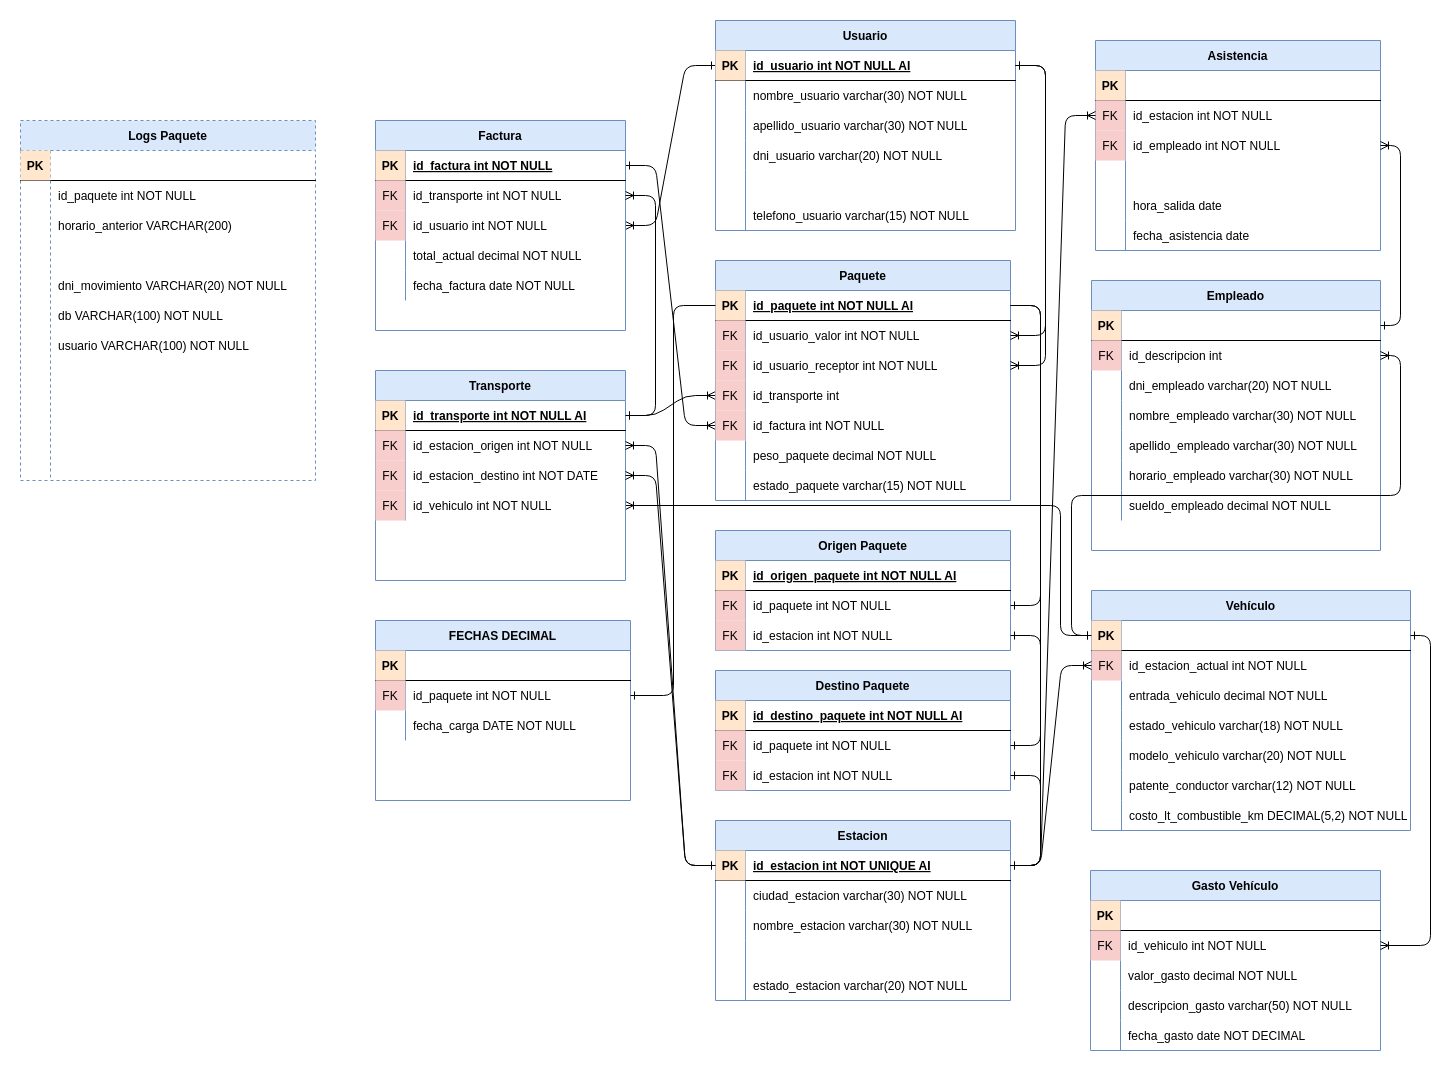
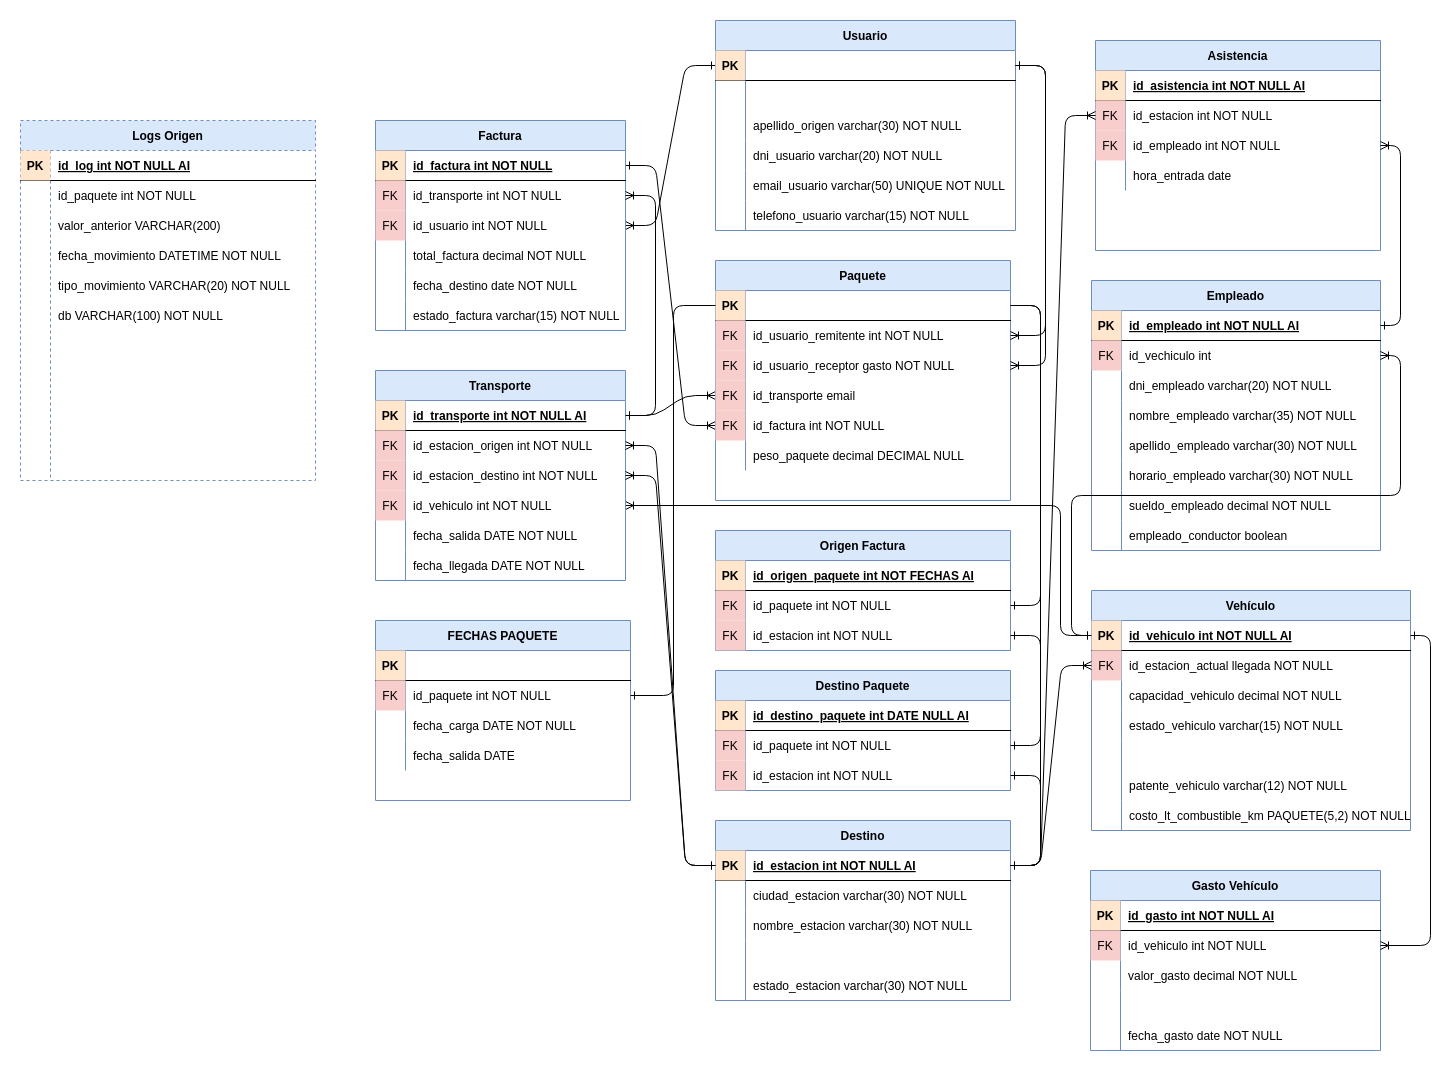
node "id_usuario int NOT NULL AI": removed
node "id_asistencia int NOT NULL AI": added
node "nombre_usuario varchar(30) NOT NULL": removed
node "apellido_usuario varchar(30) NOT NULL": label "apellido_usuario varchar(30) NOT NULL" -> "apellido_origen varchar(30) NOT NULL"
node "Logs Paquete": label "Logs Paquete" -> "Logs Origen"
node "id_log int NOT NULL AI": added
node "hora_entrada date": added
node "email_usuario varchar(50) UNIQUE NOT NULL": added
node "hora_salida date": removed
node "horario_anterior VARCHAR(200)": label "horario_anterior VARCHAR(200)" -> "valor_anterior VARCHAR(200)"
node "fecha_asistencia date": removed
node "fecha_movimiento DATETIME NOT NULL": added
node "total_actual decimal NOT NULL": label "total_actual decimal NOT NULL" -> "total_factura decimal NOT NULL"
node "dni_movimiento VARCHAR(20) NOT NULL": label "dni_movimiento VARCHAR(20) NOT NULL" -> "tipo_movimiento VARCHAR(20) NOT NULL"
node "fecha_factura date NOT NULL": label "fecha_factura date NOT NULL" -> "fecha_destino date NOT NULL"
node "id_paquete int NOT NULL AI": removed
node "estado_factura varchar(15) NOT NULL": added
node "id_empleado int NOT NULL AI": added
node "id_usuario_valor int NOT NULL": label "id_usuario_valor int NOT NULL" -> "id_usuario_remitente int NOT NULL"
node "usuario VARCHAR(100) NOT NULL": removed
node "id_descripcion int": label "id_descripcion int" -> "id_vechiculo int"
node "id_usuario_receptor int NOT NULL": label "id_usuario_receptor int NOT NULL" -> "id_usuario_receptor gasto NOT NULL"
node "id_transporte int": label "id_transporte int" -> "id_transporte email"
node "nombre_empleado varchar(30) NOT NULL": label "nombre_empleado varchar(30) NOT NULL" -> "nombre_empleado varchar(35) NOT NULL"
node "peso_paquete decimal NOT NULL": label "peso_paquete decimal NOT NULL" -> "peso_paquete decimal DECIMAL NULL"
node "id_estacion_destino int NOT DATE": label "id_estacion_destino int NOT DATE" -> "id_estacion_destino int NOT NULL"
node "estado_paquete varchar(15) NOT NULL": removed
node "fecha_salida DATE NOT NULL": added
node "empleado_conductor boolean": added
node "Origen Paquete": label "Origen Paquete" -> "Origen Factura"
node "fecha_llegada DATE NOT NULL": added
node "id_origen_paquete int NOT NULL AI": label "id_origen_paquete int NOT NULL AI" -> "id_origen_paquete int NOT FECHAS AI"
node "FECHAS DECIMAL": label "FECHAS DECIMAL" -> "FECHAS PAQUETE"
node "id_vehiculo int NOT NULL AI": added
node "id_estacion_actual int NOT NULL": label "id_estacion_actual int NOT NULL" -> "id_estacion_actual llegada NOT NULL"
node "entrada_vehiculo decimal NOT NULL": label "entrada_vehiculo decimal NOT NULL" -> "capacidad_vehiculo decimal NOT NULL"
node "id_destino_paquete int NOT NULL AI": label "id_destino_paquete int NOT NULL AI" -> "id_destino_paquete int DATE NULL AI"
node "estado_vehiculo varchar(18) NOT NULL": label "estado_vehiculo varchar(18) NOT NULL" -> "estado_vehiculo varchar(15) NOT NULL"
node "fecha_salida DATE": added
node "modelo_vehiculo varchar(20) NOT NULL": removed
node "patente_conductor varchar(12) NOT NULL": label "patente_conductor varchar(12) NOT NULL" -> "patente_vehiculo varchar(12) NOT NULL"
node "costo_lt_combustible_km DECIMAL(5,2) NOT NULL": label "costo_lt_combustible_km DECIMAL(5,2) NOT NULL" -> "costo_lt_combustible_km PAQUETE(5,2) NOT NULL"
node "Estacion": label "Estacion" -> "Destino"
node "id_estacion int NOT UNIQUE AI": label "id_estacion int NOT UNIQUE AI" -> "id_estacion int NOT NULL AI"
node "id_gasto int NOT NULL AI": added
node "estado_estacion varchar(20) NOT NULL": label "estado_estacion varchar(20) NOT NULL" -> "estado_estacion varchar(30) NOT NULL"
node "descripcion_gasto varchar(50) NOT NULL": removed
node "fecha_gasto date NOT DECIMAL": label "fecha_gasto date NOT DECIMAL" -> "fecha_gasto date NOT NULL"
